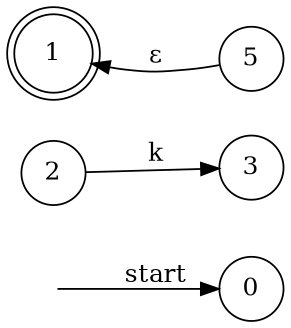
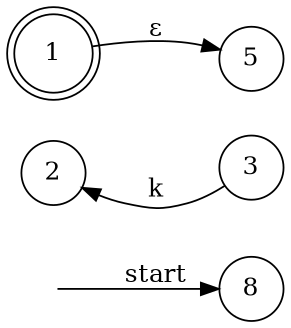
edge "5" -> "1": reversed
edge "2" -> "3": reversed
node "0": label "0" -> "8"
